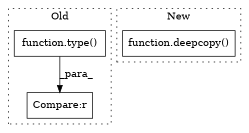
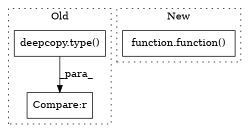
node "function.type()": label "function.type()" -> "deepcopy.type()"
node "function.deepcopy()": label "function.deepcopy()" -> "function.function()"
